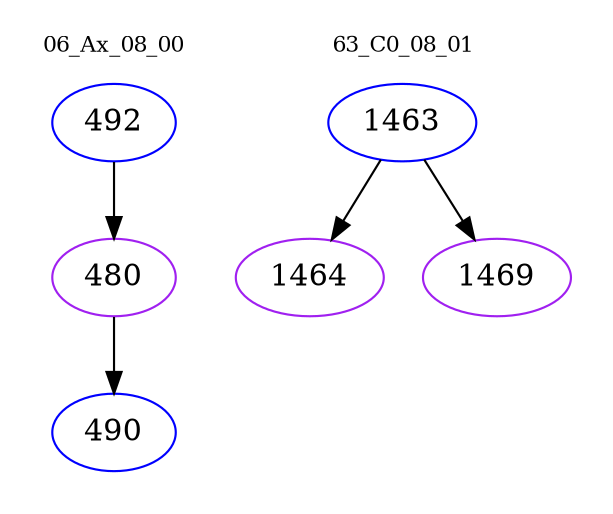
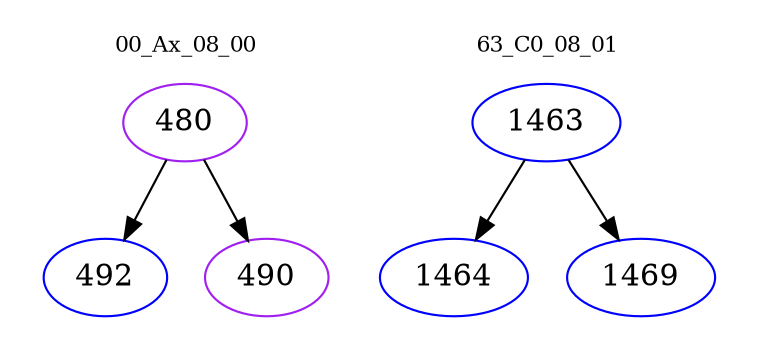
cluster "06_Ax_08_00": label "06_Ax_08_00" -> "00_Ax_08_00"
edge "492" -> "480": reversed
node "1464": color purple -> blue
node "1469": color purple -> blue
node "490": color blue -> purple
